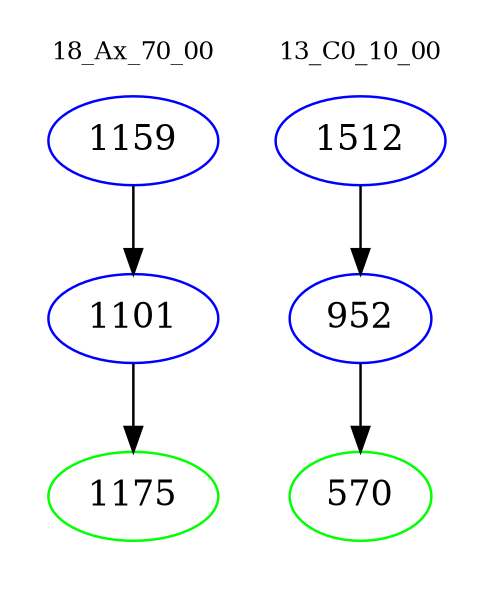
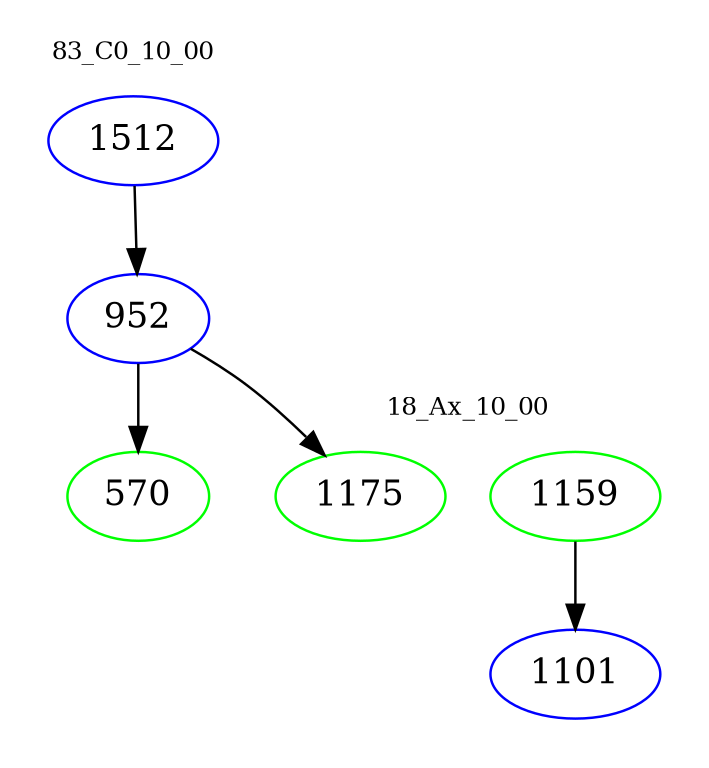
cluster "18_Ax_70_00": label "18_Ax_70_00" -> "18_Ax_10_00"
cluster "13_C0_10_00": label "13_C0_10_00" -> "83_C0_10_00"
node "1159": color blue -> green
edge "1101" -> "1175": now "952" -> "1175"
